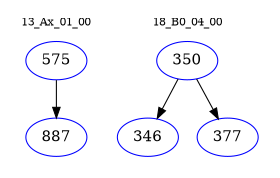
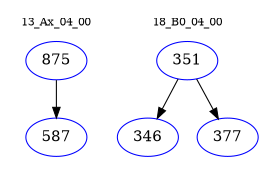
cluster "13_Ax_01_00": label "13_Ax_01_00" -> "13_Ax_04_00"
node "575": label "575" -> "875"
node "350": label "350" -> "351"
node "887": label "887" -> "587"
